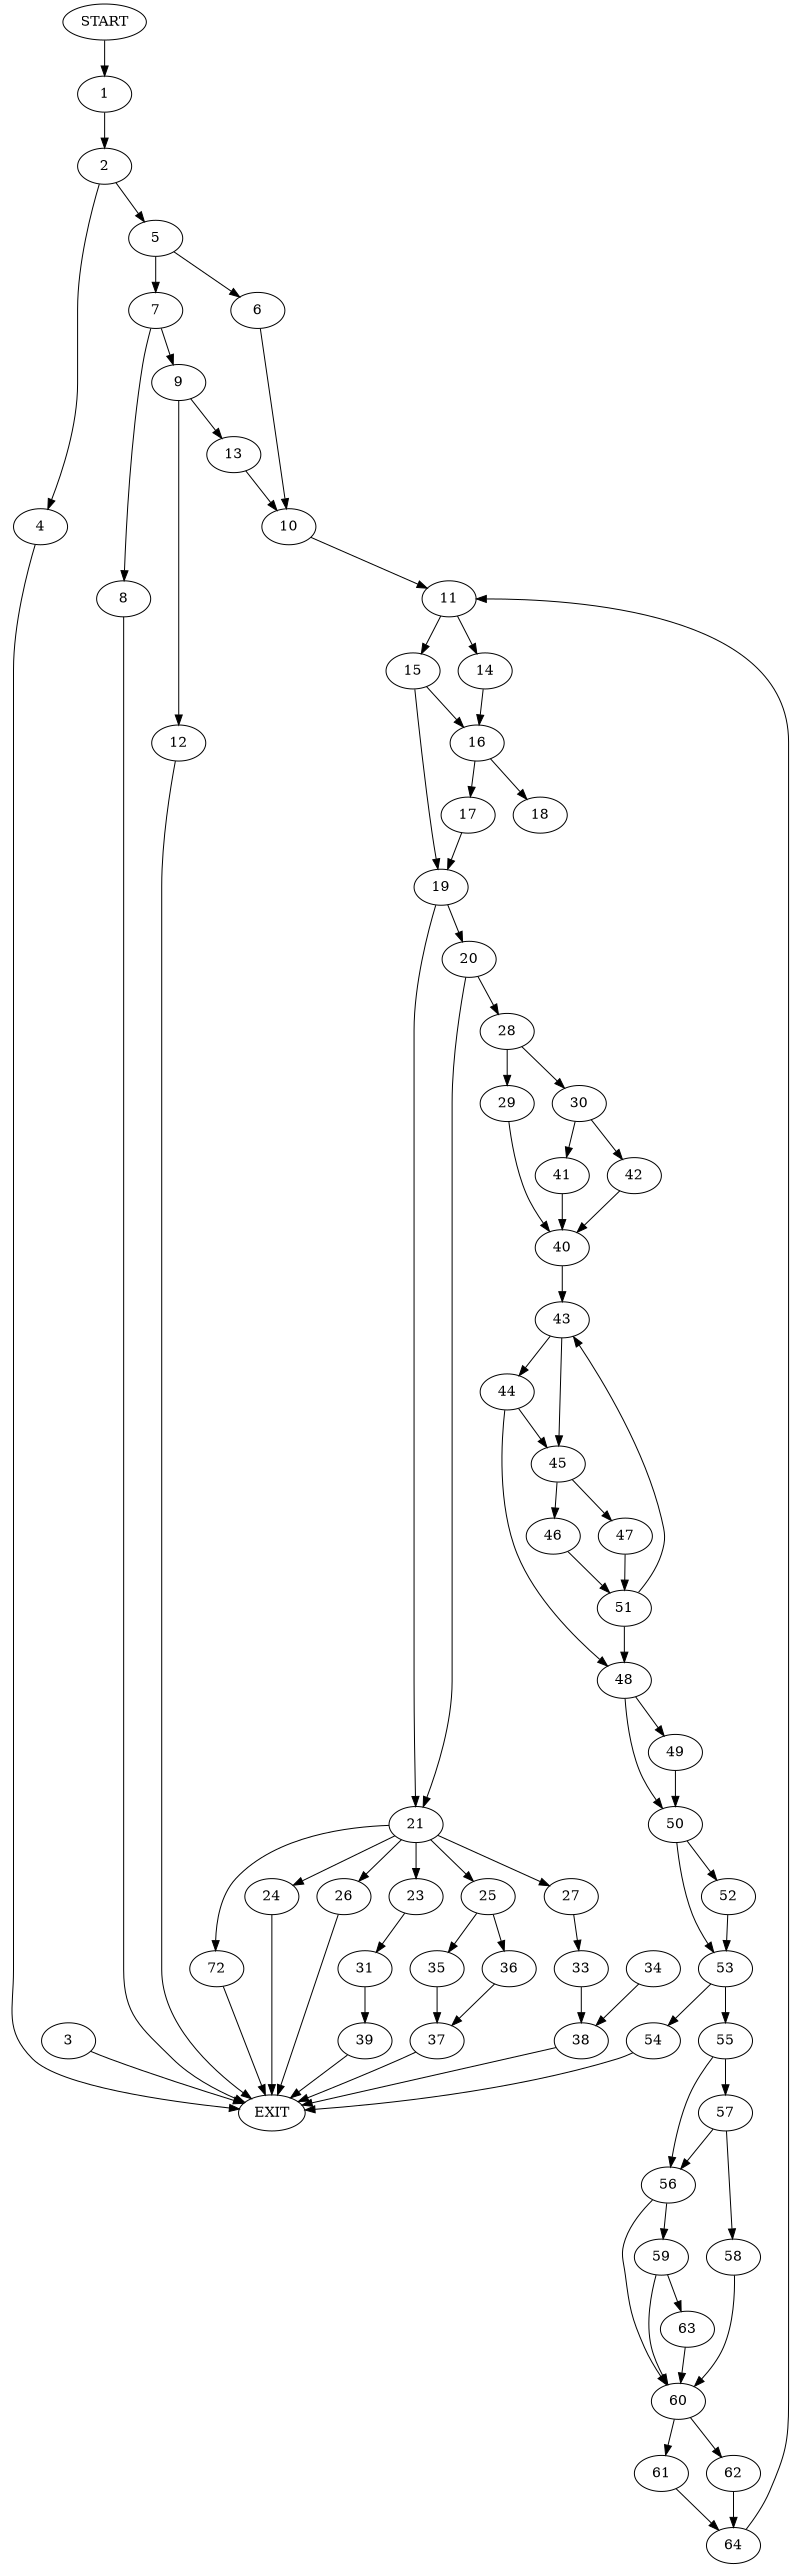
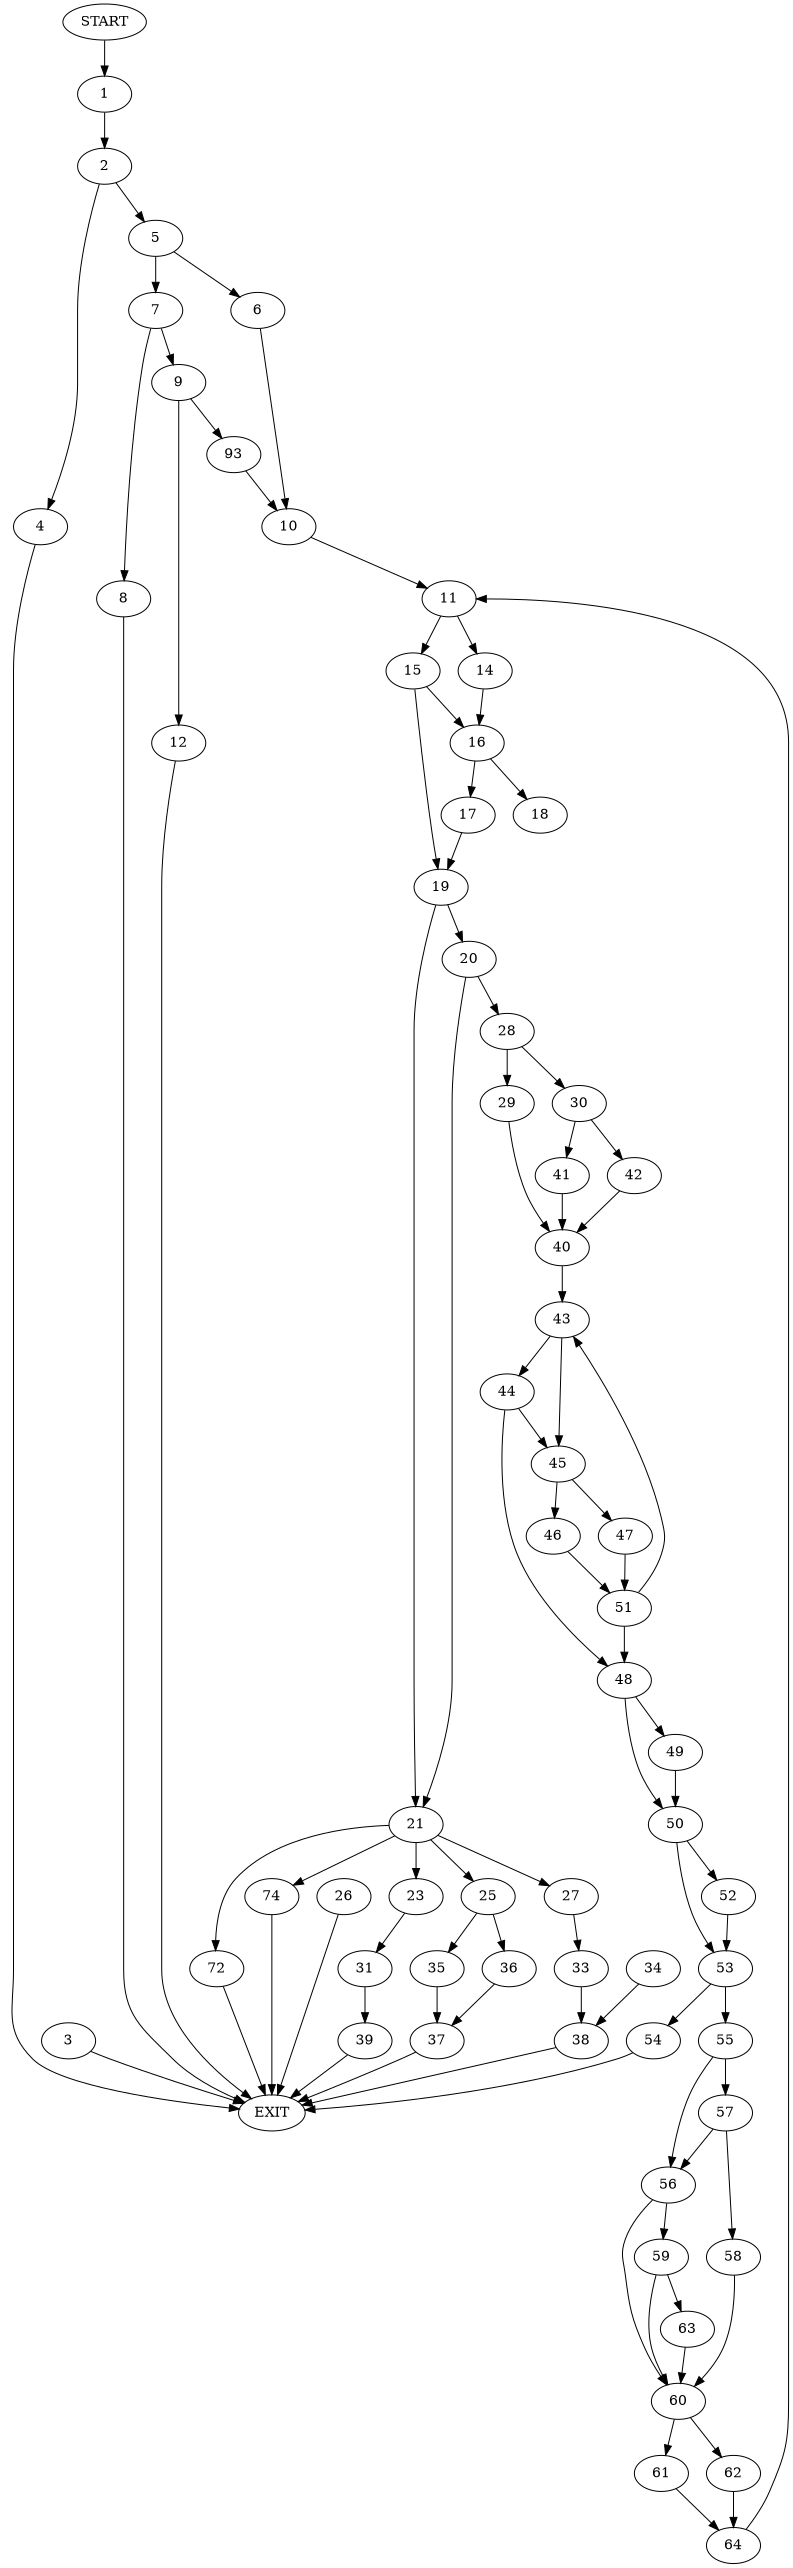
node "13": label "13" -> "93"
edge "21" -> "26": removed
node "24": label "24" -> "74"
